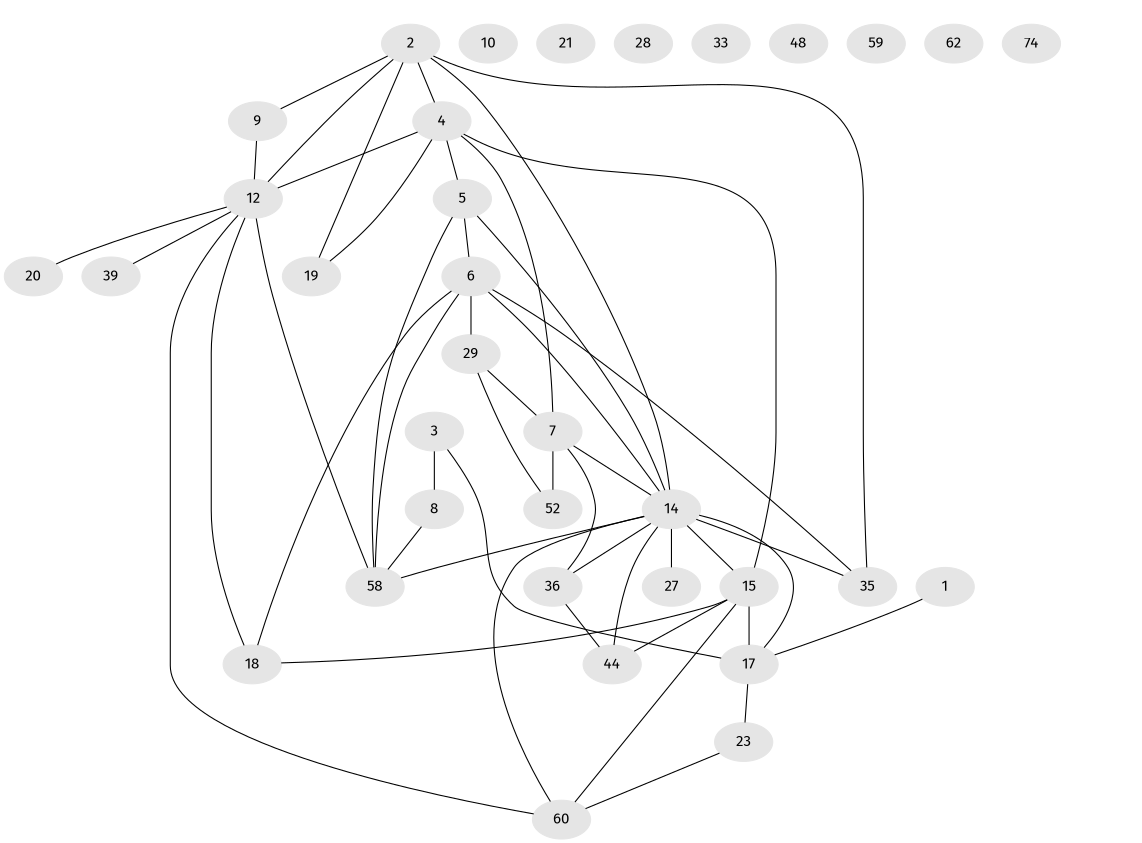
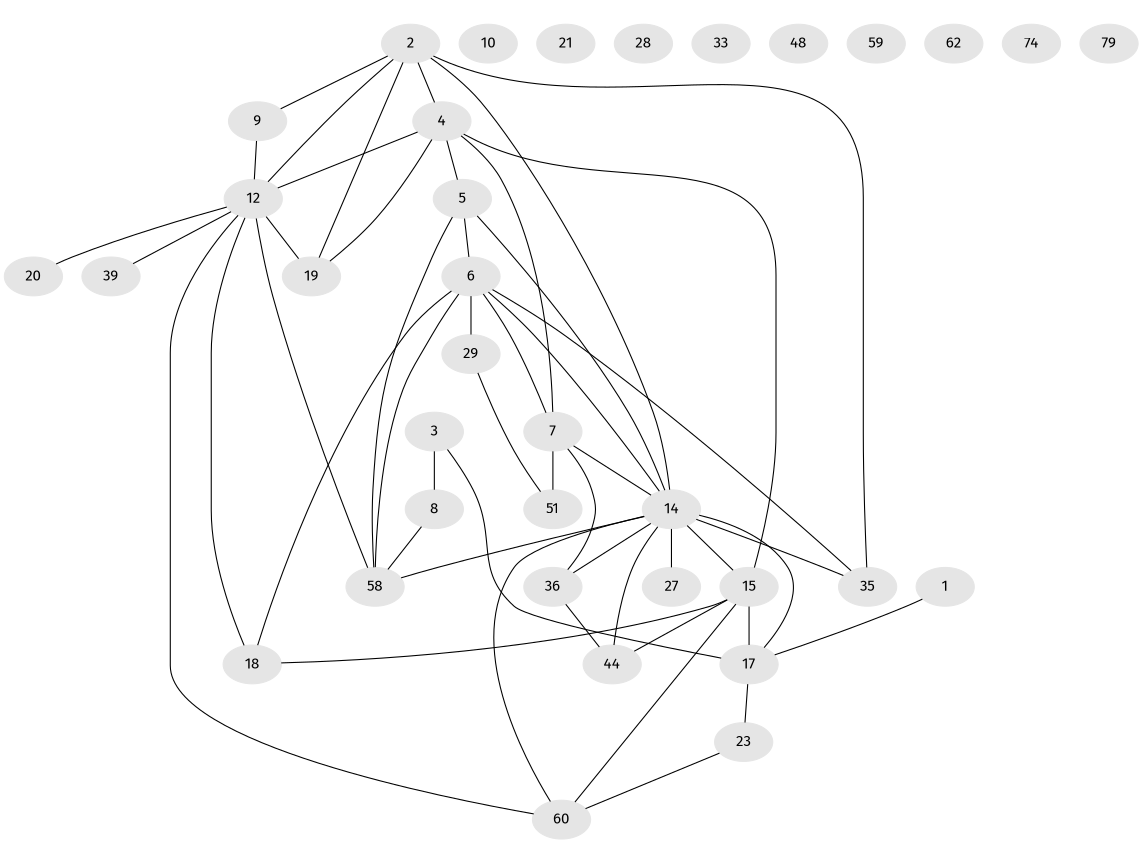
node "79": added
edge "12" -- "19": added
edge "29" -- "7": now "6" -- "7"
node "52": label "52" -> "51"
